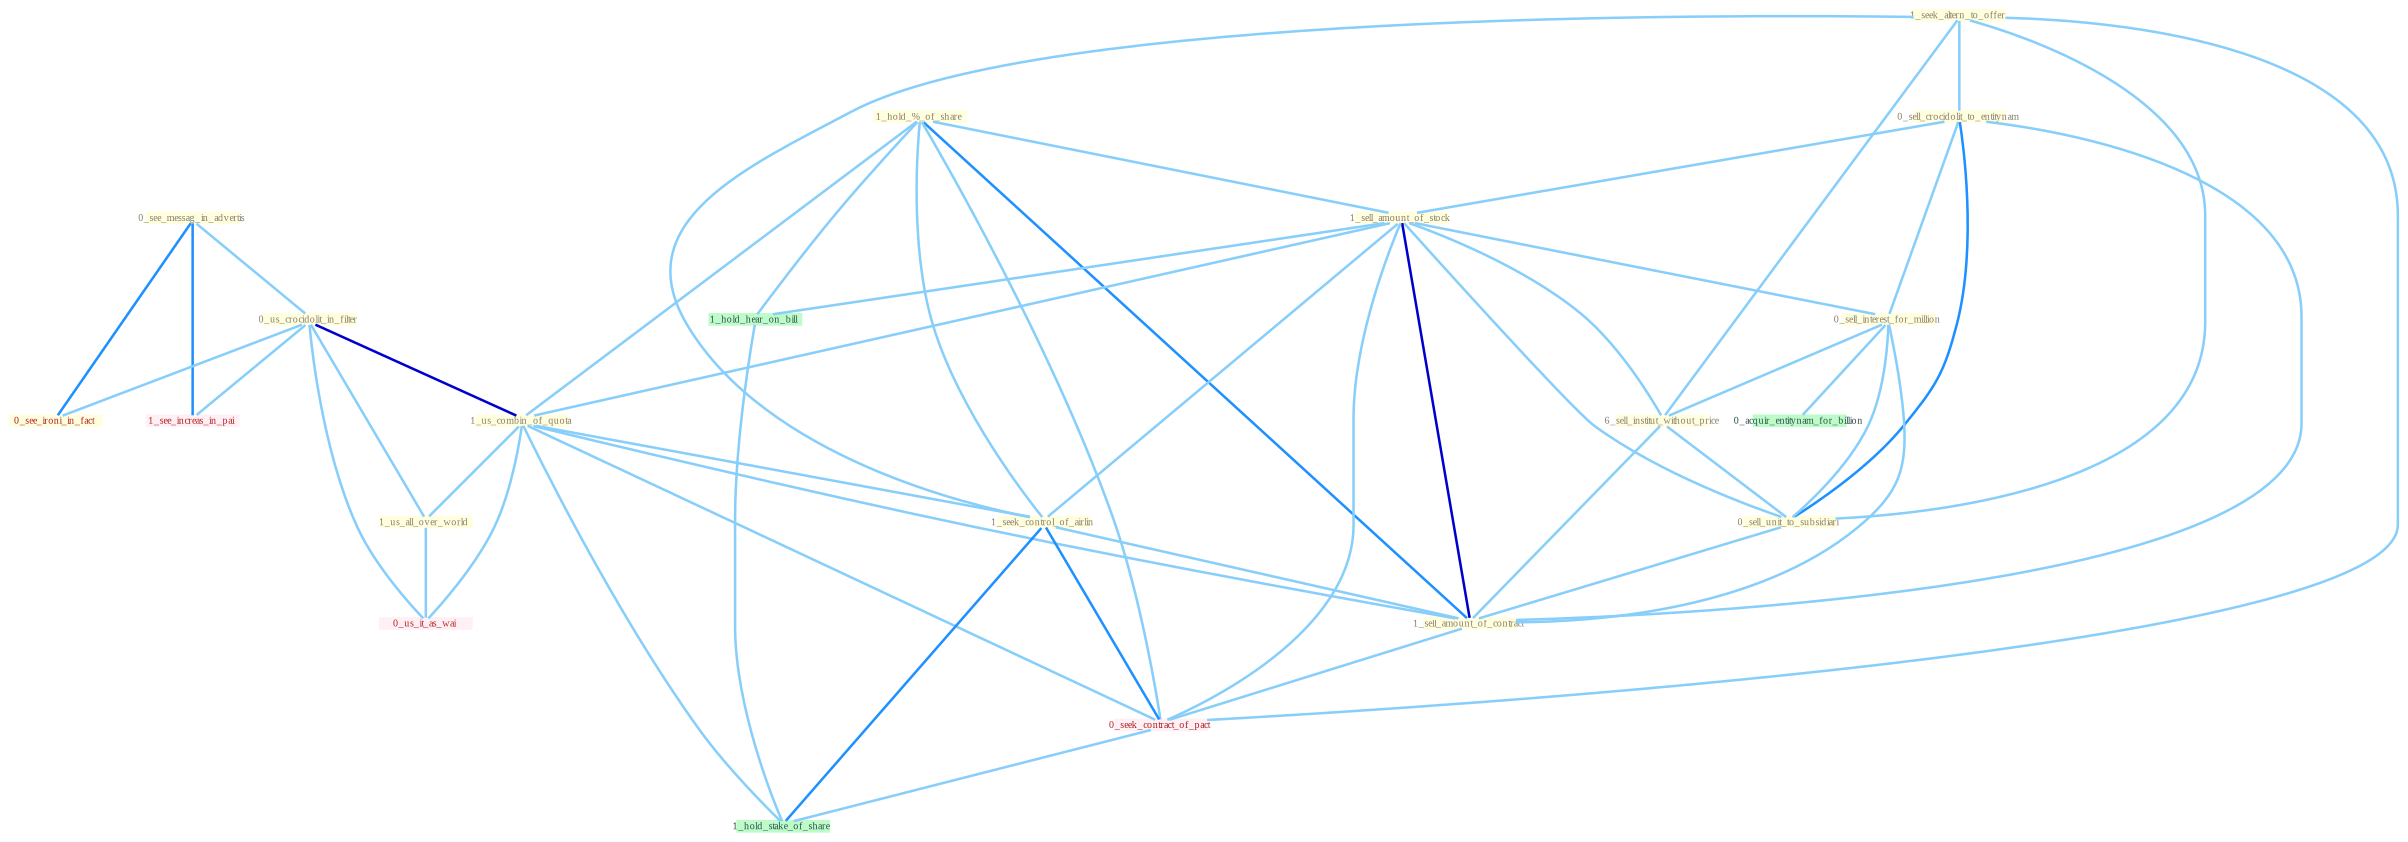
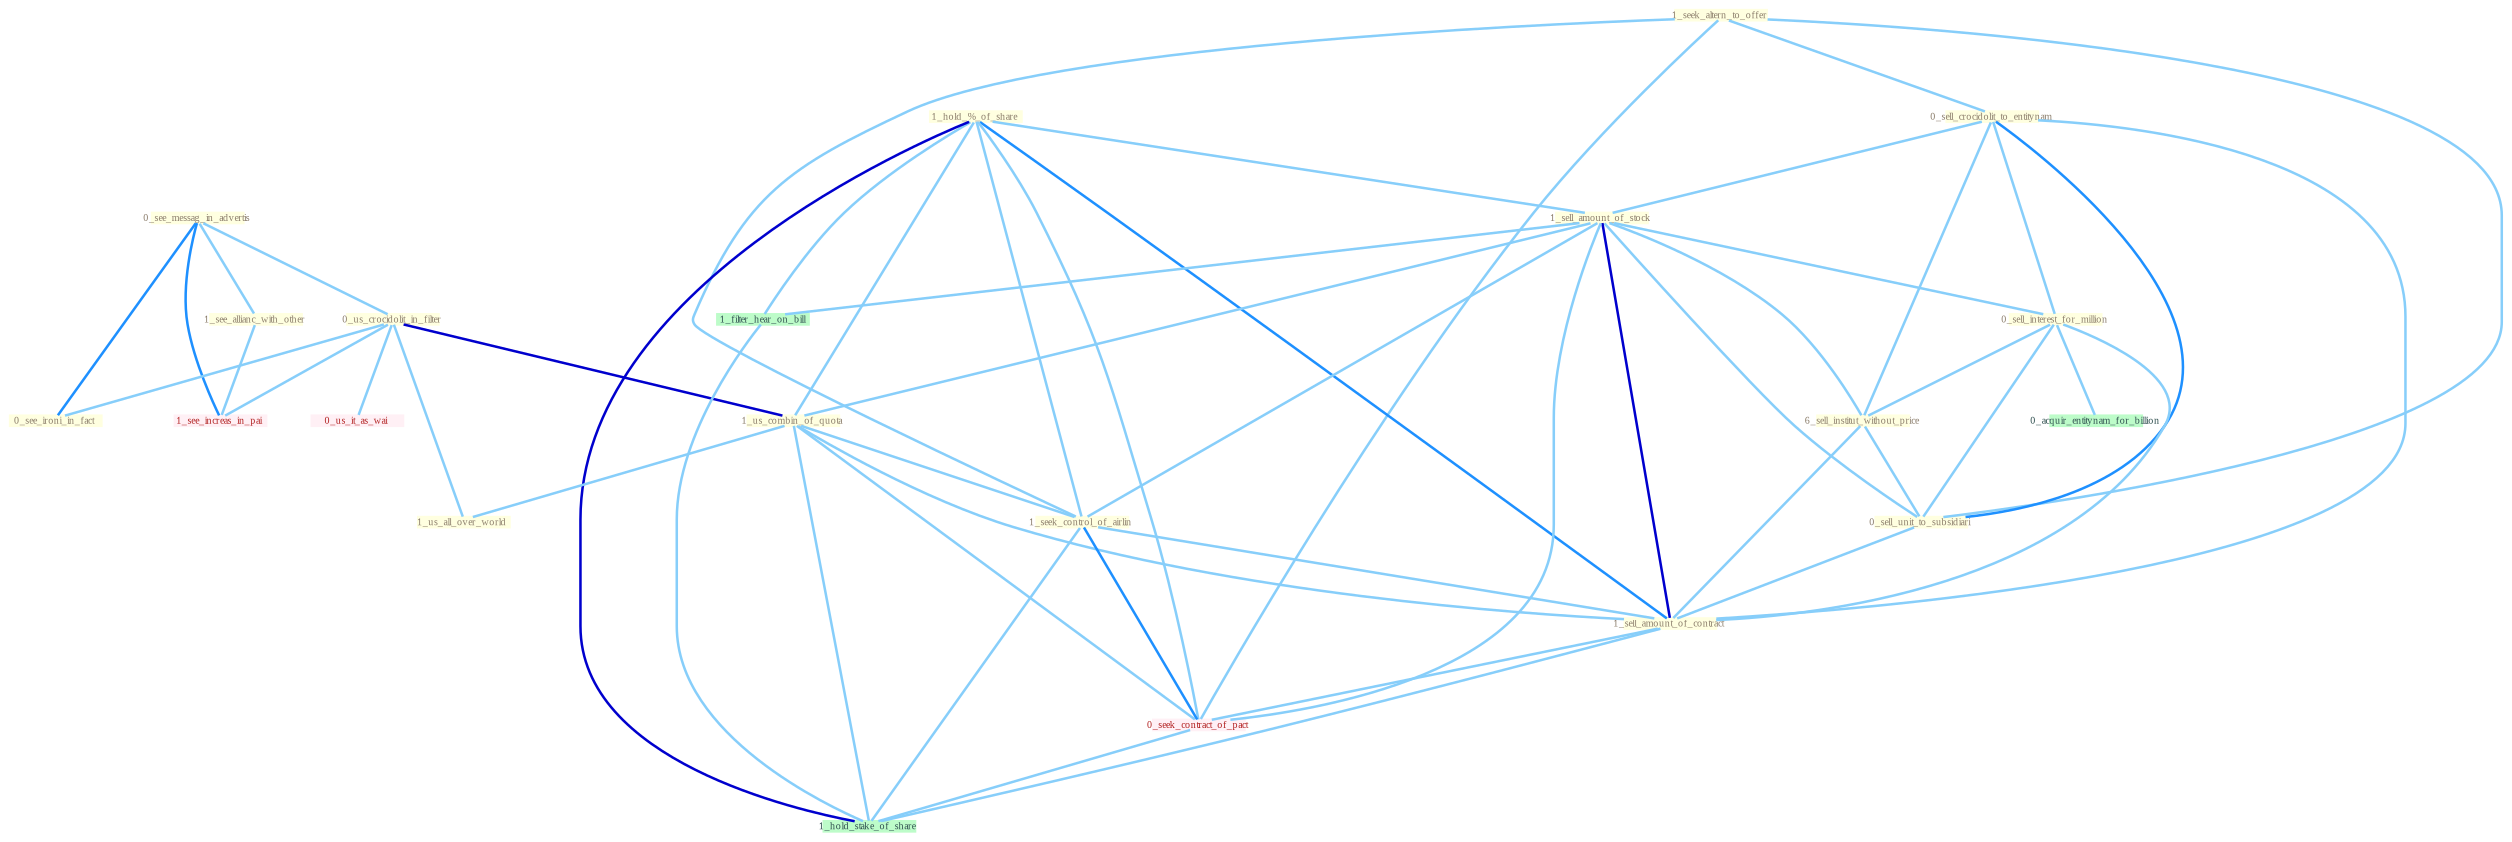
edge "1_seek_altern_to_offer" -- "6_sell_institut_without_price": now "0_sell_crocidolit_to_entitynam" -- "6_sell_institut_without_price"
node "1_see_allianc_with_other": added
node "1_hold_hear_on_bill": label "1_hold_hear_on_bill" -> "1_filter_hear_on_bill"
node "0_see_ironi_in_fact": fontcolor #b22222 -> #8b7d6b
edge "1_hold_%_of_share" -- "1_hold_stake_of_share": added
edge "1_us_combin_of_quota" -- "0_us_it_as_wai": removed
edge "1_us_all_over_world" -- "0_us_it_as_wai": removed
edge "1_seek_control_of_airlin" -- "1_hold_stake_of_share": color #1e90ff -> #87cefa
edge "1_sell_amount_of_contract" -- "1_hold_stake_of_share": added
